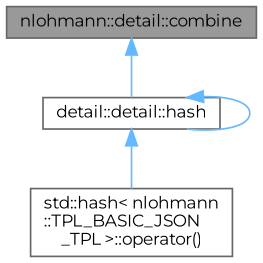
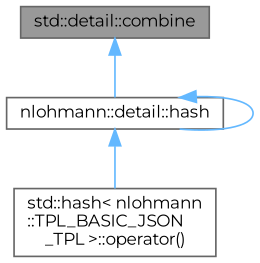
node "nlohmann::detail::combine": label "nlohmann::detail::combine" -> "std::detail::combine"
node "detail::detail::hash": label "detail::detail::hash" -> "nlohmann::detail::hash"
